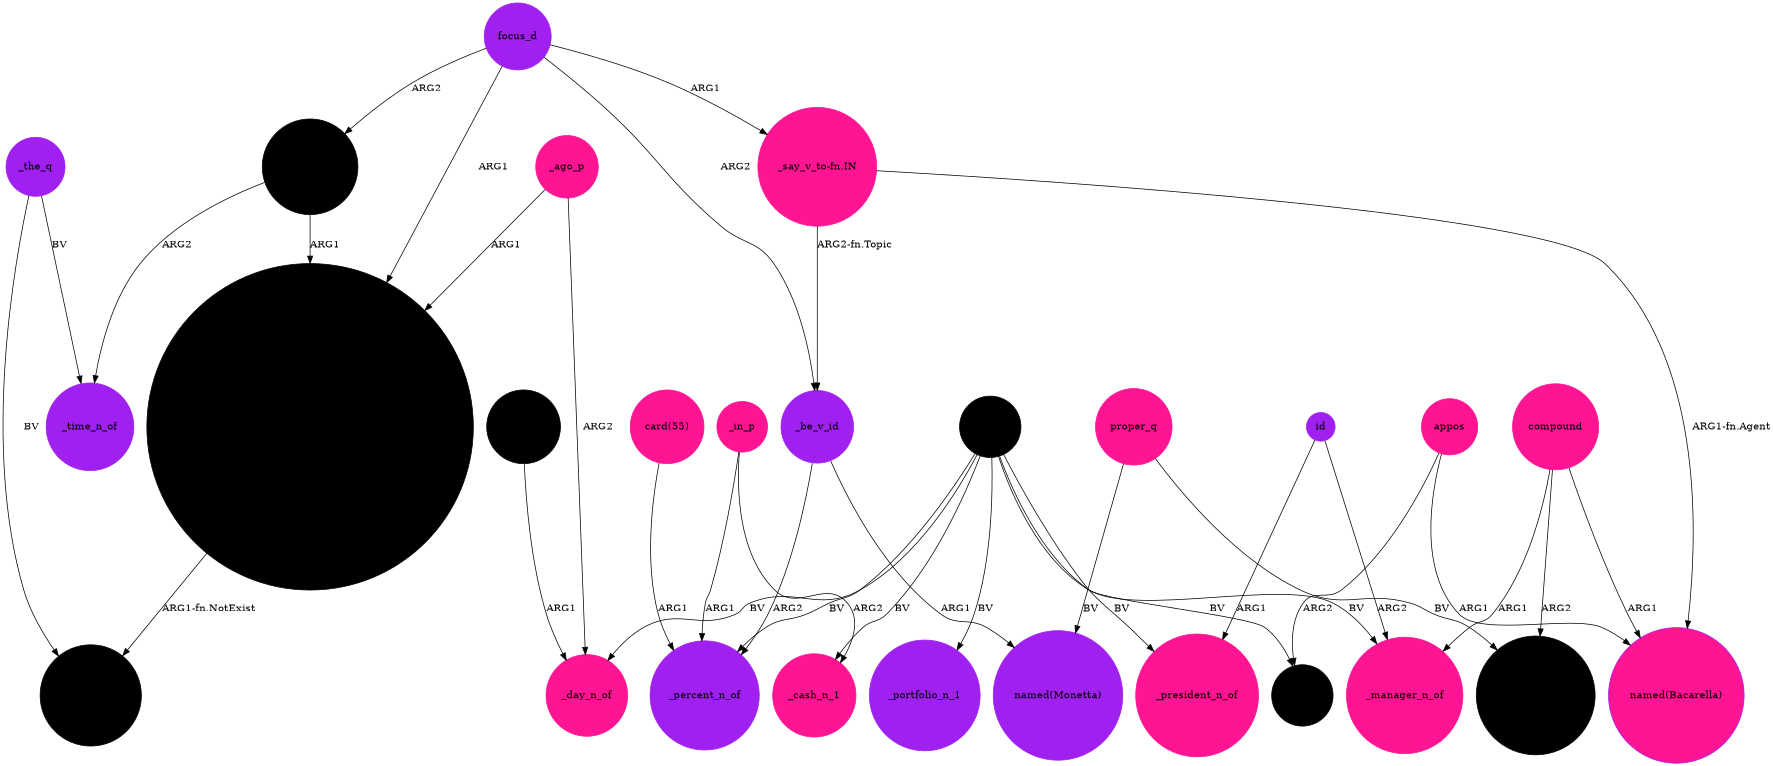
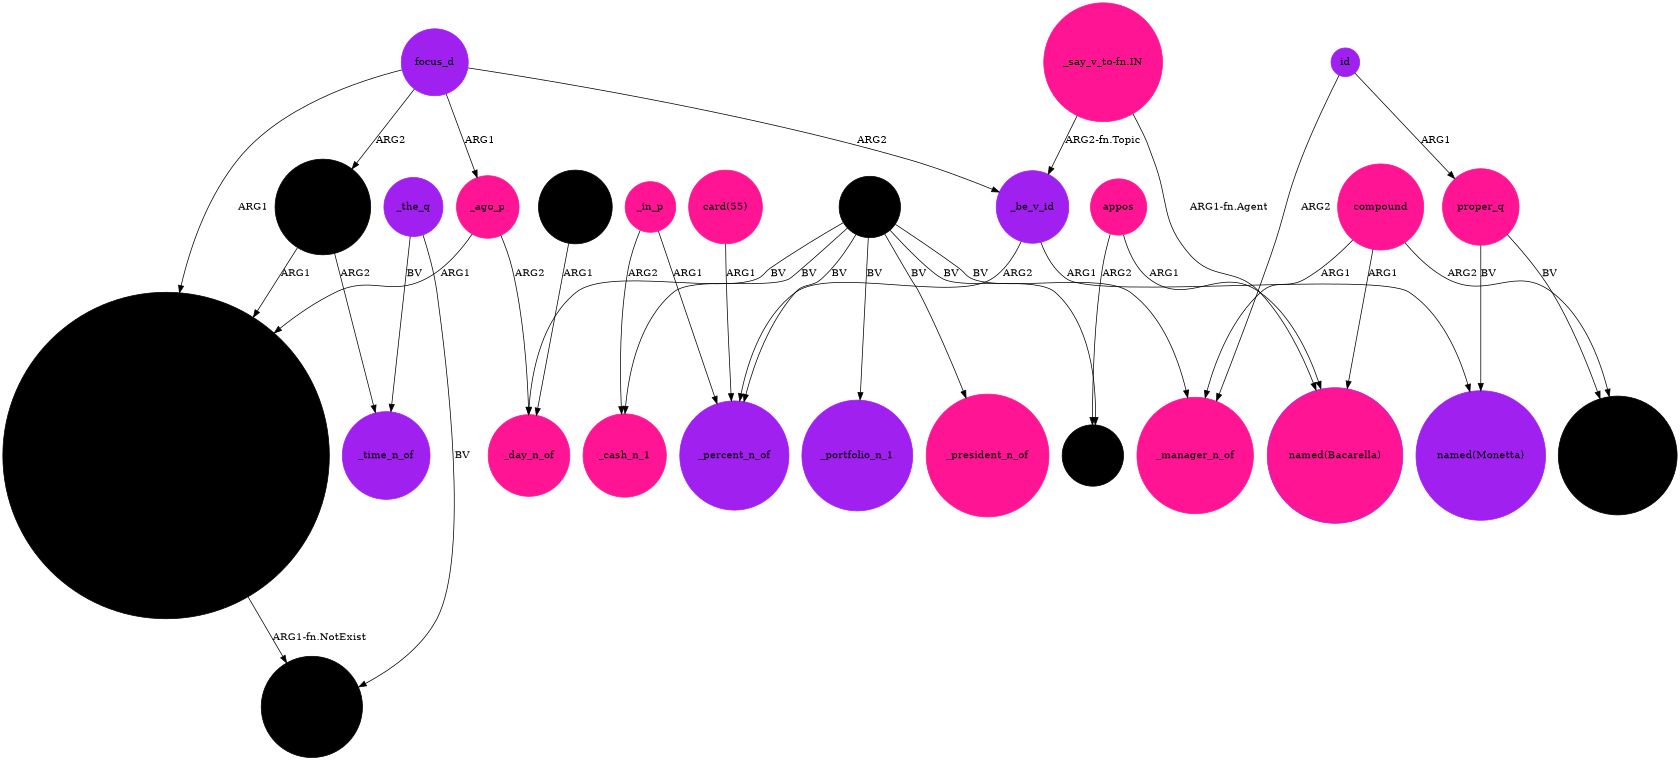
edge "focus_d" -> "_say_v_to-fn.IN": now "focus_d" -> "_ago_p"
edge "id" -> "_president_n_of": now "id" -> "proper_q"
